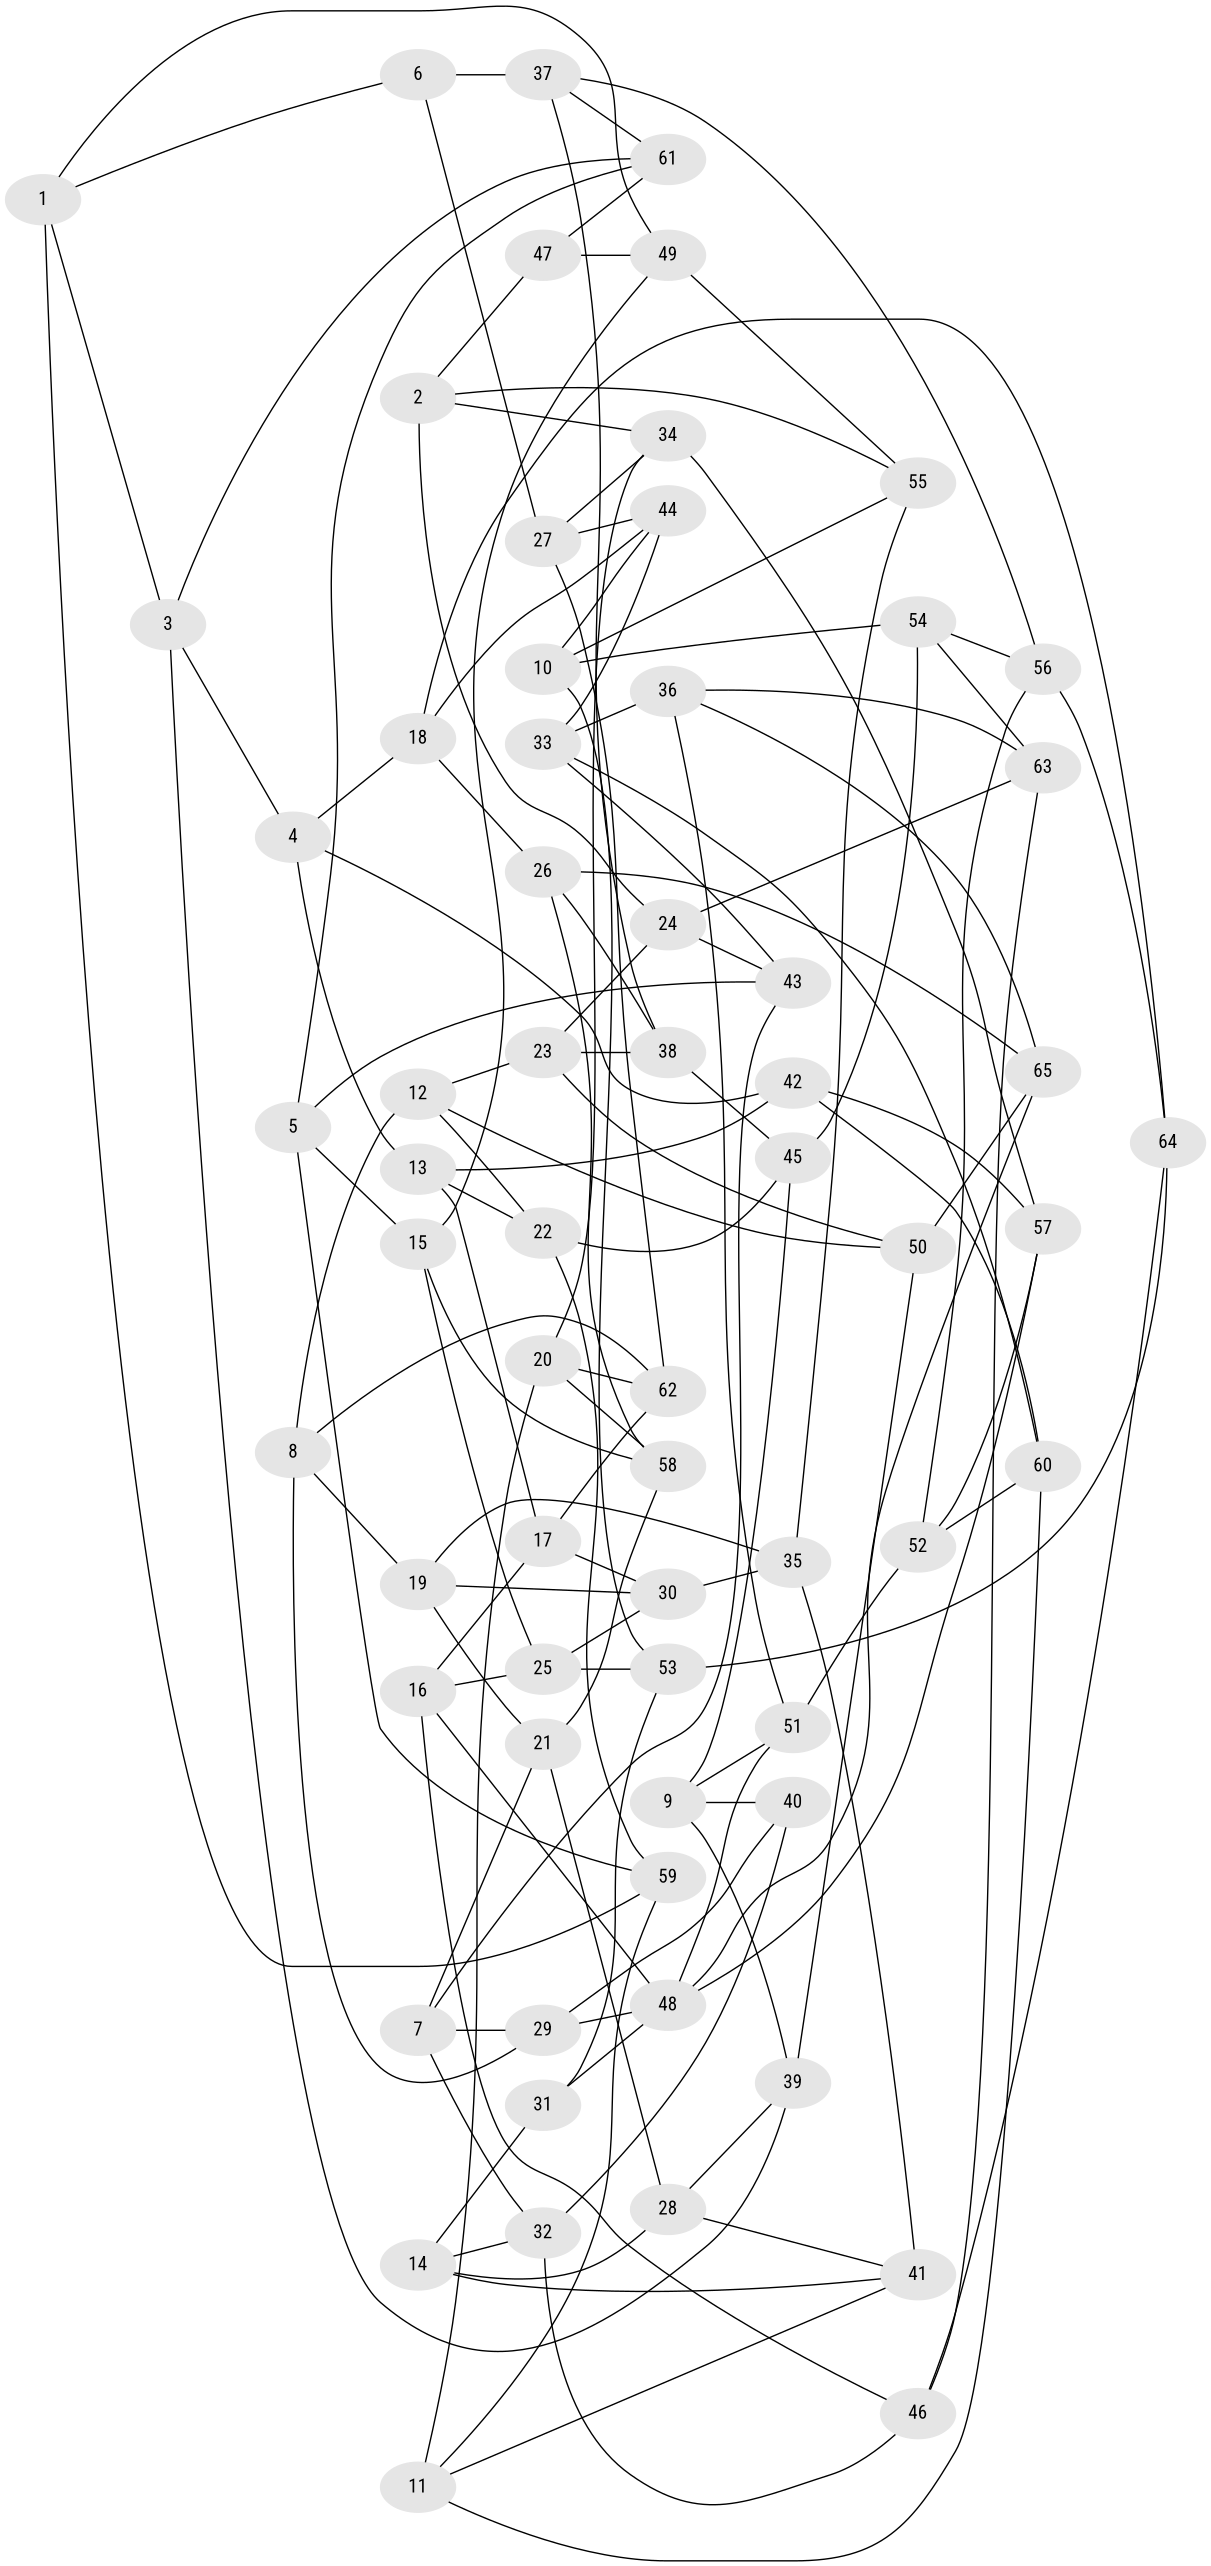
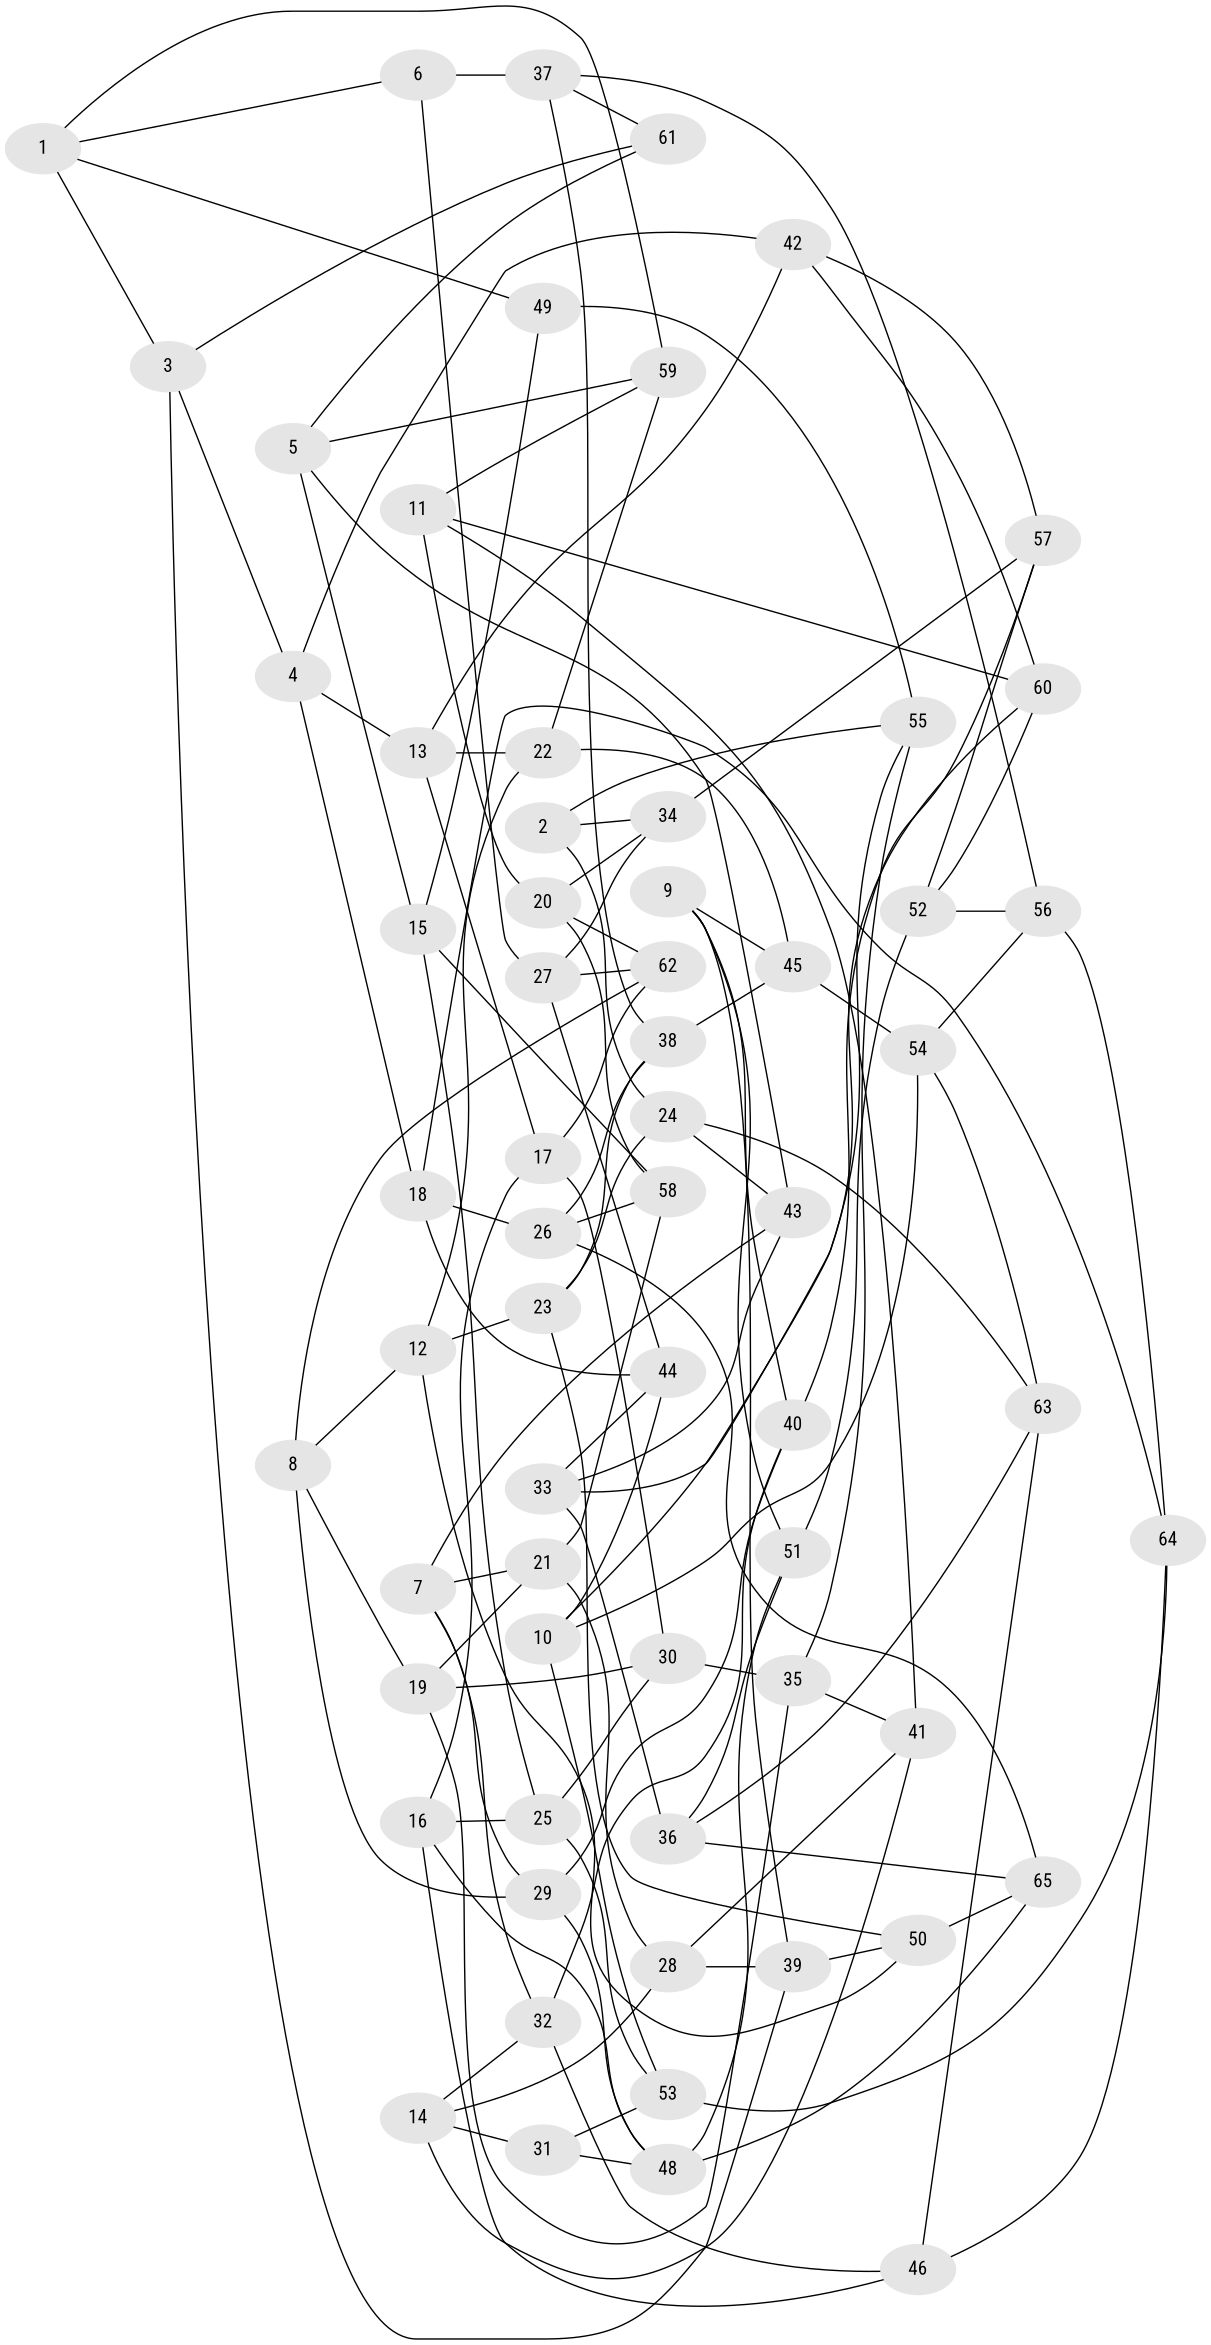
node "47": removed
edge "57" -- "48": now "57" -- "40"
